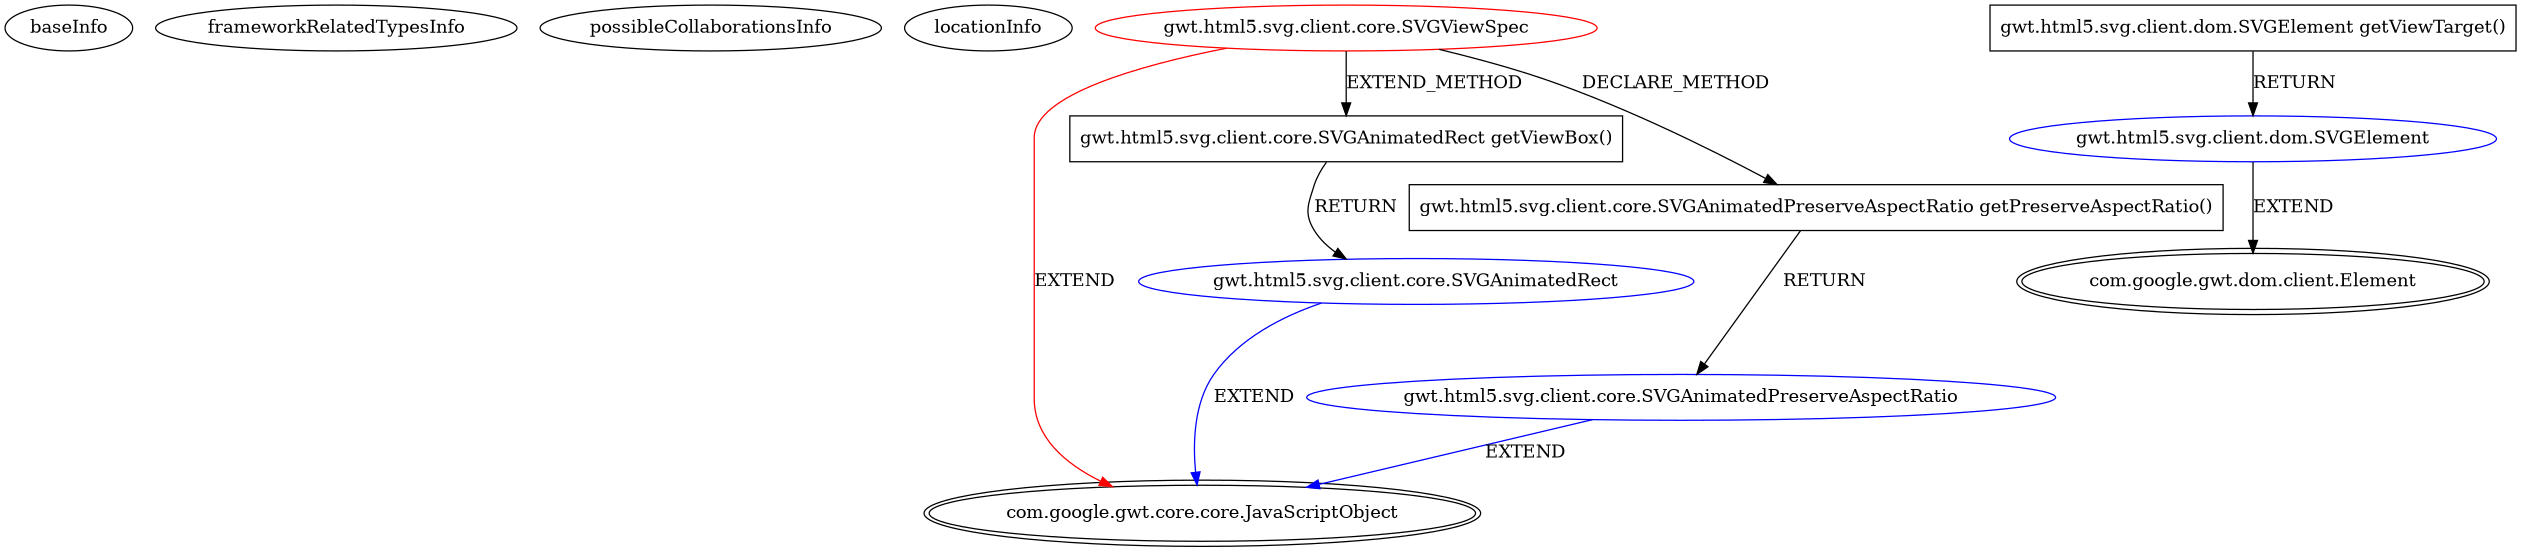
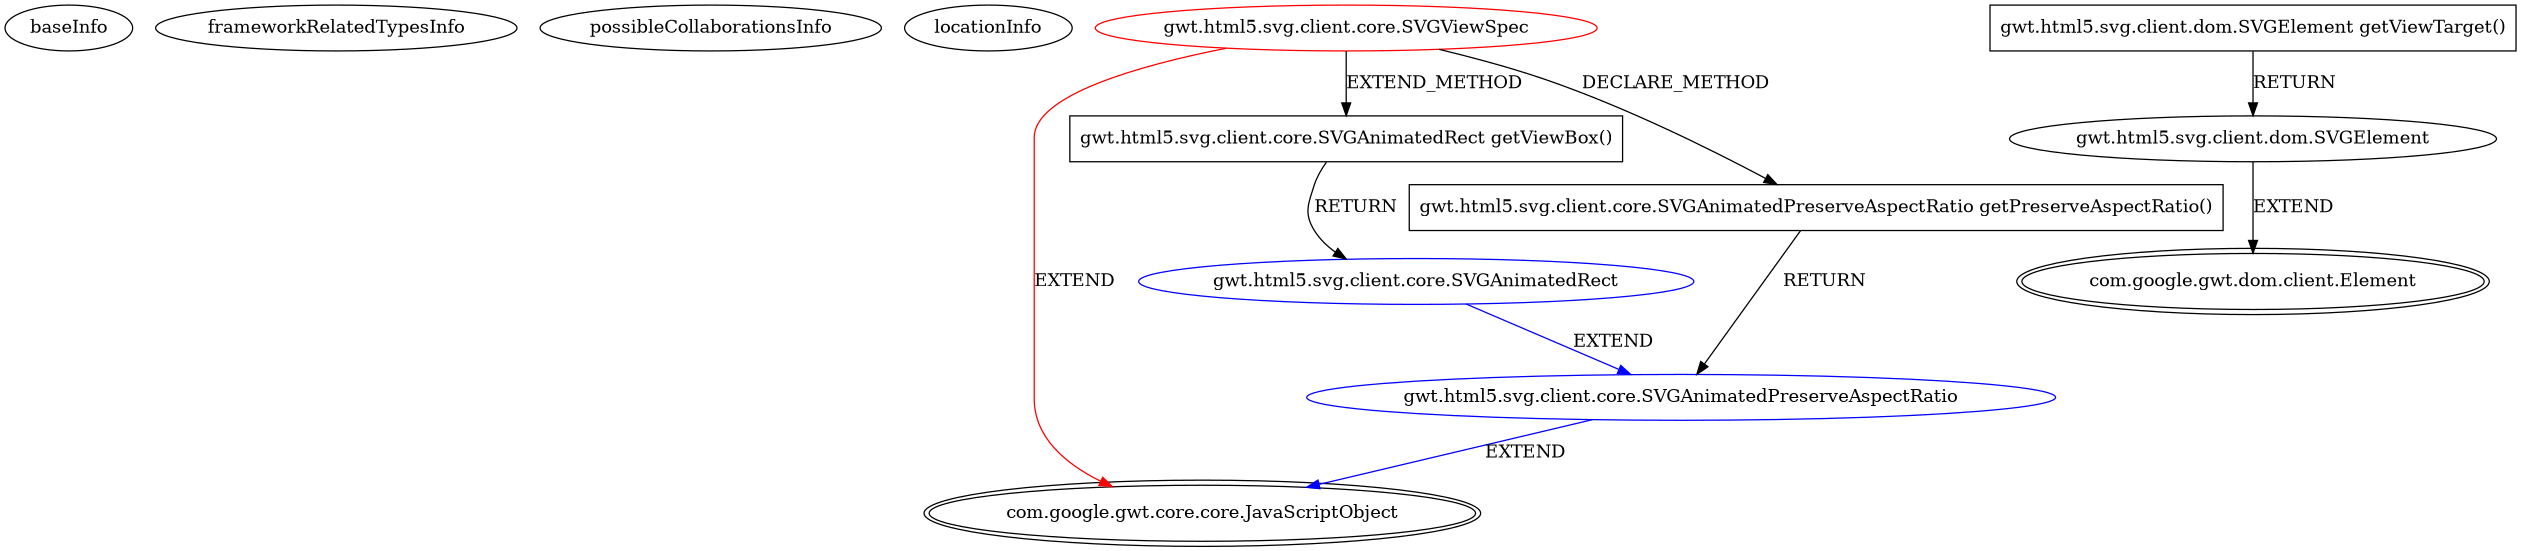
node "gwt.html5.svg.client.dom.SVGElement": color blue -> black
edge "gwt.html5.svg.client.core.SVGAnimatedRect" -> "com.google.gwt.core.core.JavaScriptObject": now "gwt.html5.svg.client.core.SVGAnimatedRect" -> "gwt.html5.svg.client.core.SVGAnimatedPreserveAspectRatio"
